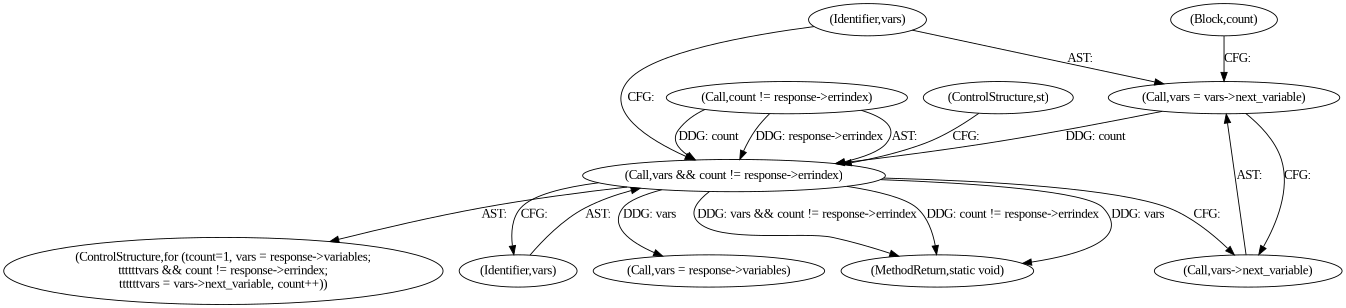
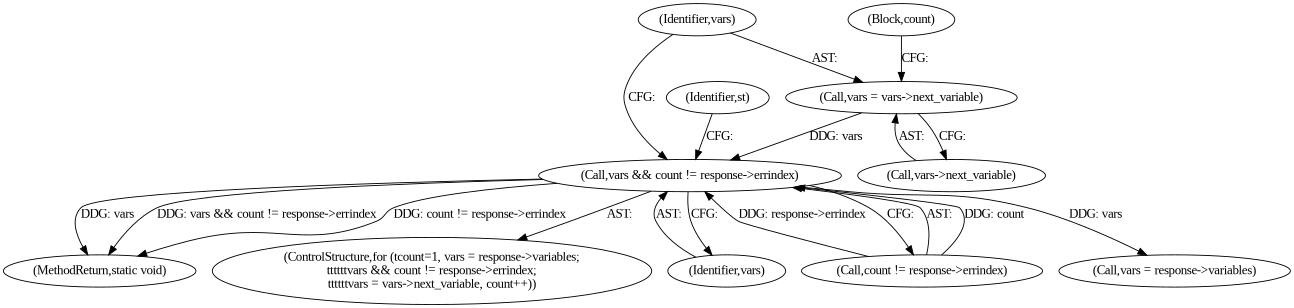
node "(ControlStructure,st)": label "(ControlStructure,st)" -> "(Identifier,st)"
edge "(Call,vars = vars->next_variable)" -> "(Call,vars && count != response->errindex)": label "DDG: count" -> "DDG: vars"
edge "(Call,vars && count != response->errindex)" -> "(Call,vars->next_variable)": now "(Call,vars && count != response->errindex)" -> "(Call,count != response->errindex)"
